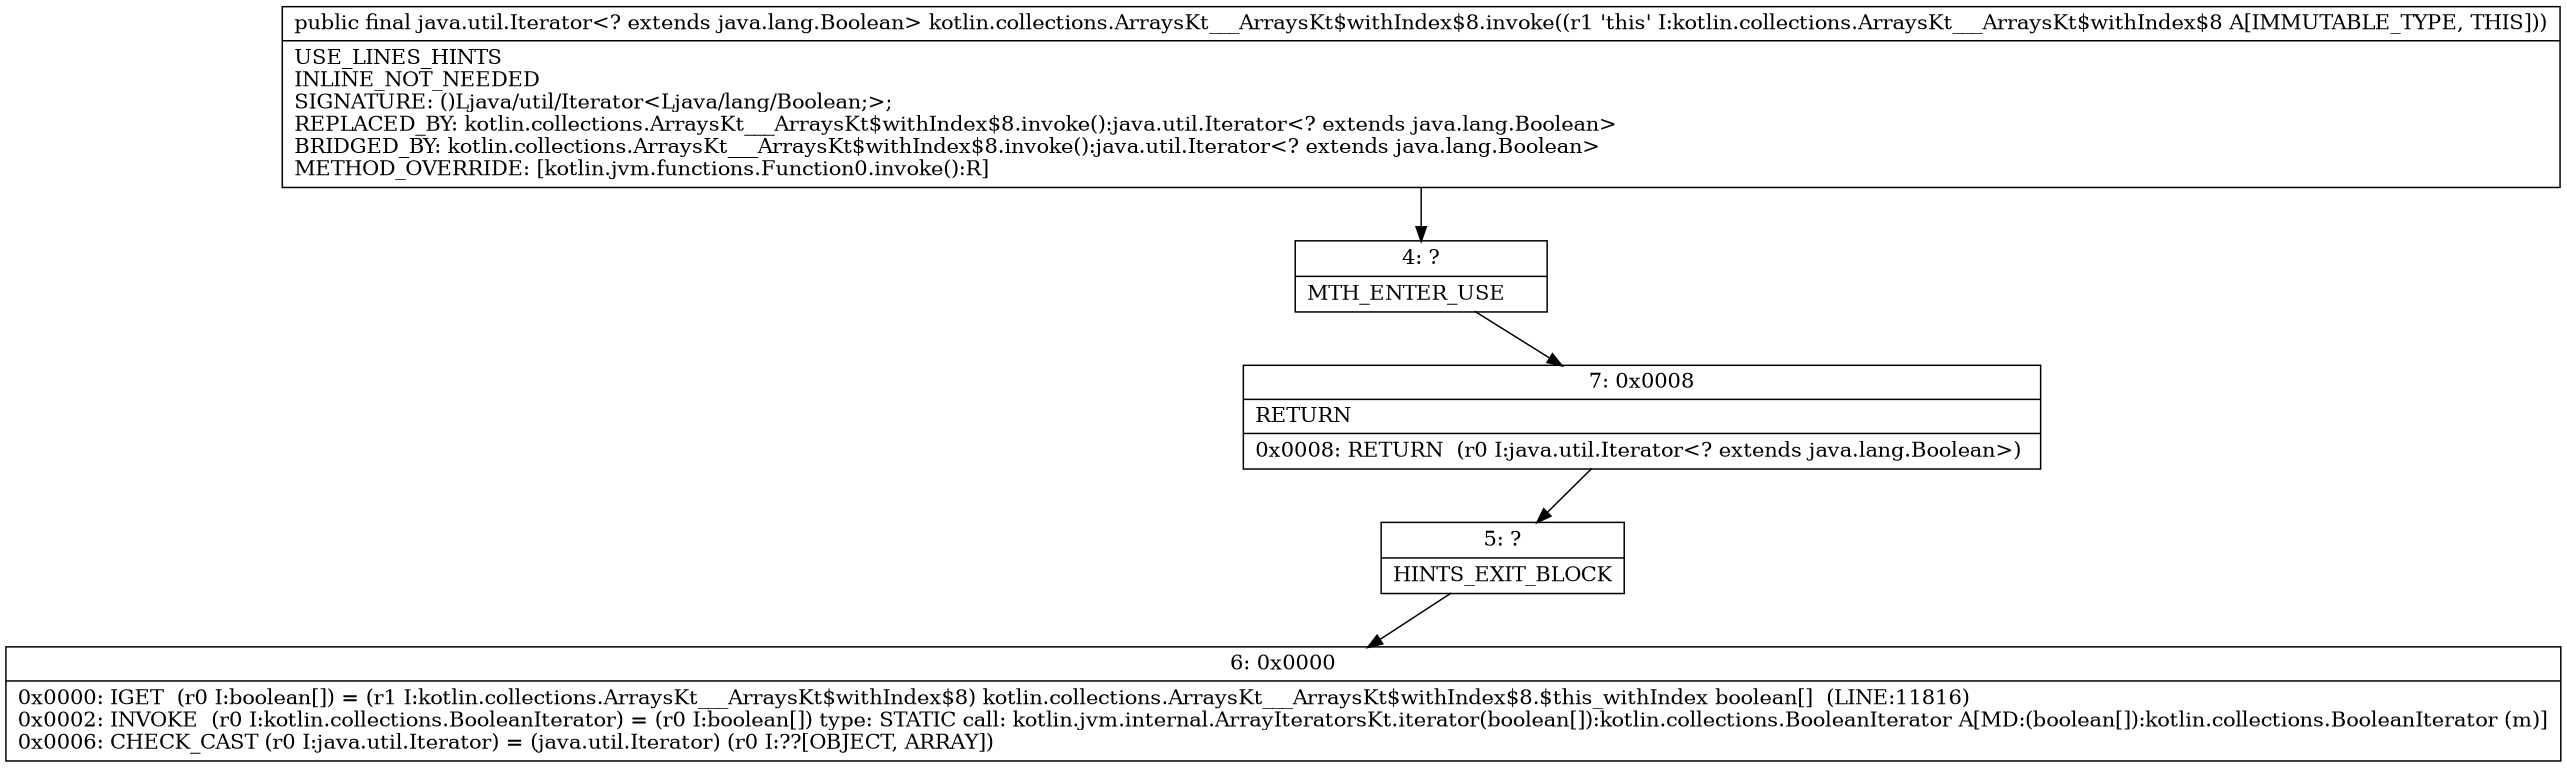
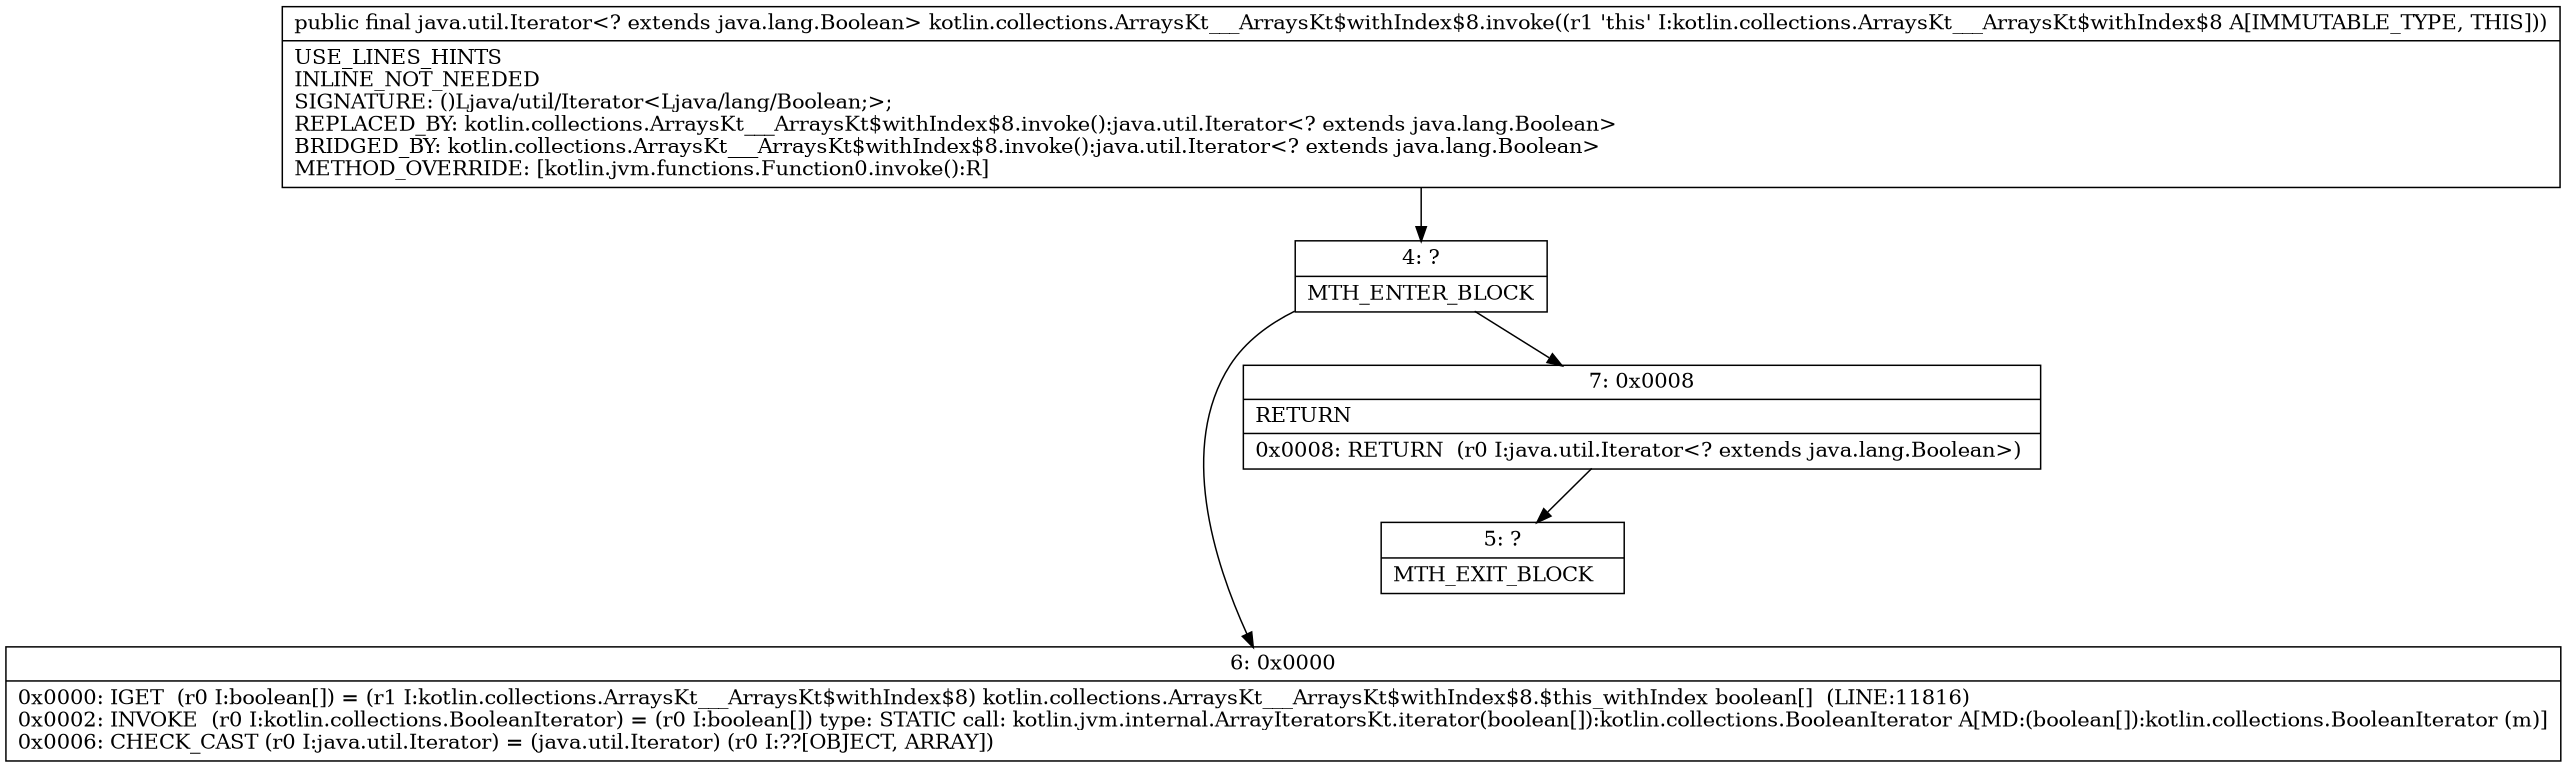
node "4: ?": text "MTH_ENTER_USE" -> "MTH_ENTER_BLOCK"
node "5: ?": text "HINTS_EXIT_BLOCK" -> "MTH_EXIT_BLOCK"
edge "5: ?" -> "6: 0x0000": now "4: ?" -> "6: 0x0000"
